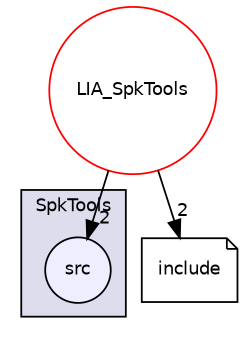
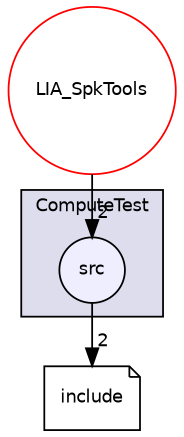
edge "LIA_SpkTools" -> "include": now "src" -> "include"
cluster "SpkTools": label "SpkTools" -> "ComputeTest"
